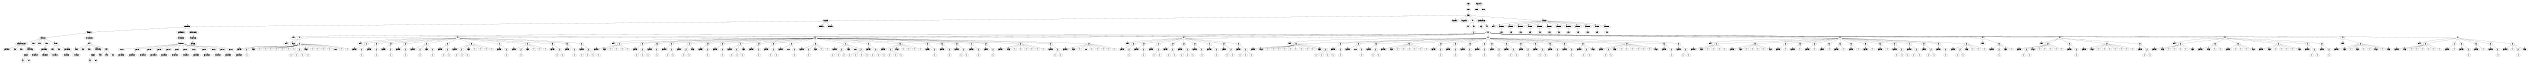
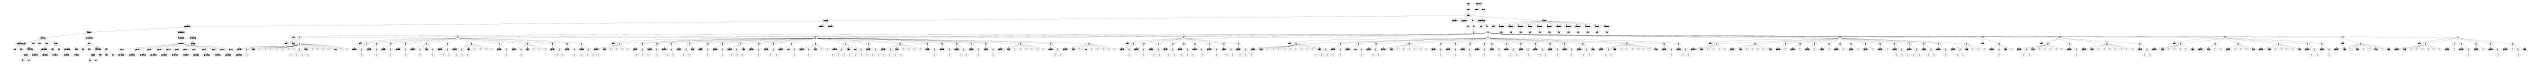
node "revisionDesc": removed
node "publisher": removed
